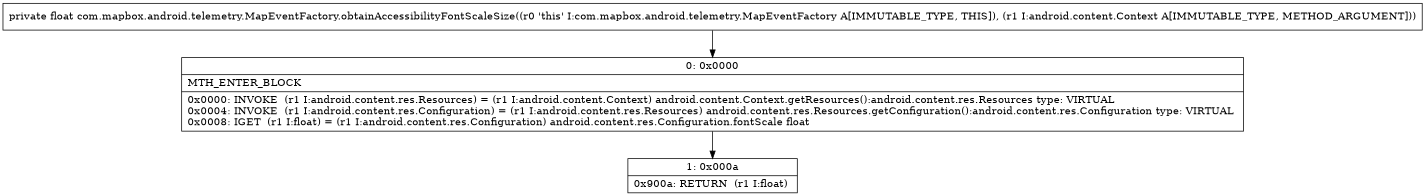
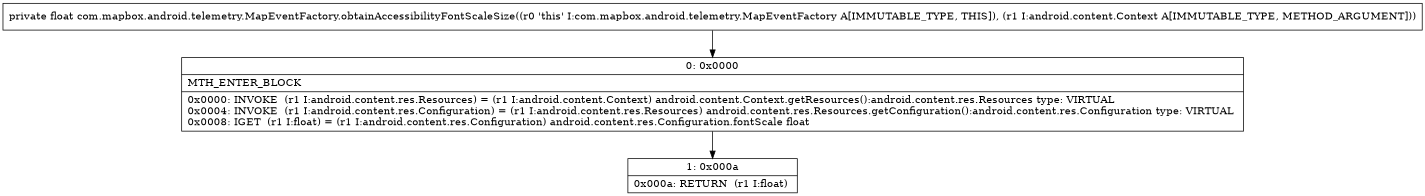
node "1: 0x000a": text "0x900a: RETURN  (r1 I:float)" -> "0x000a: RETURN  (r1 I:float)"
